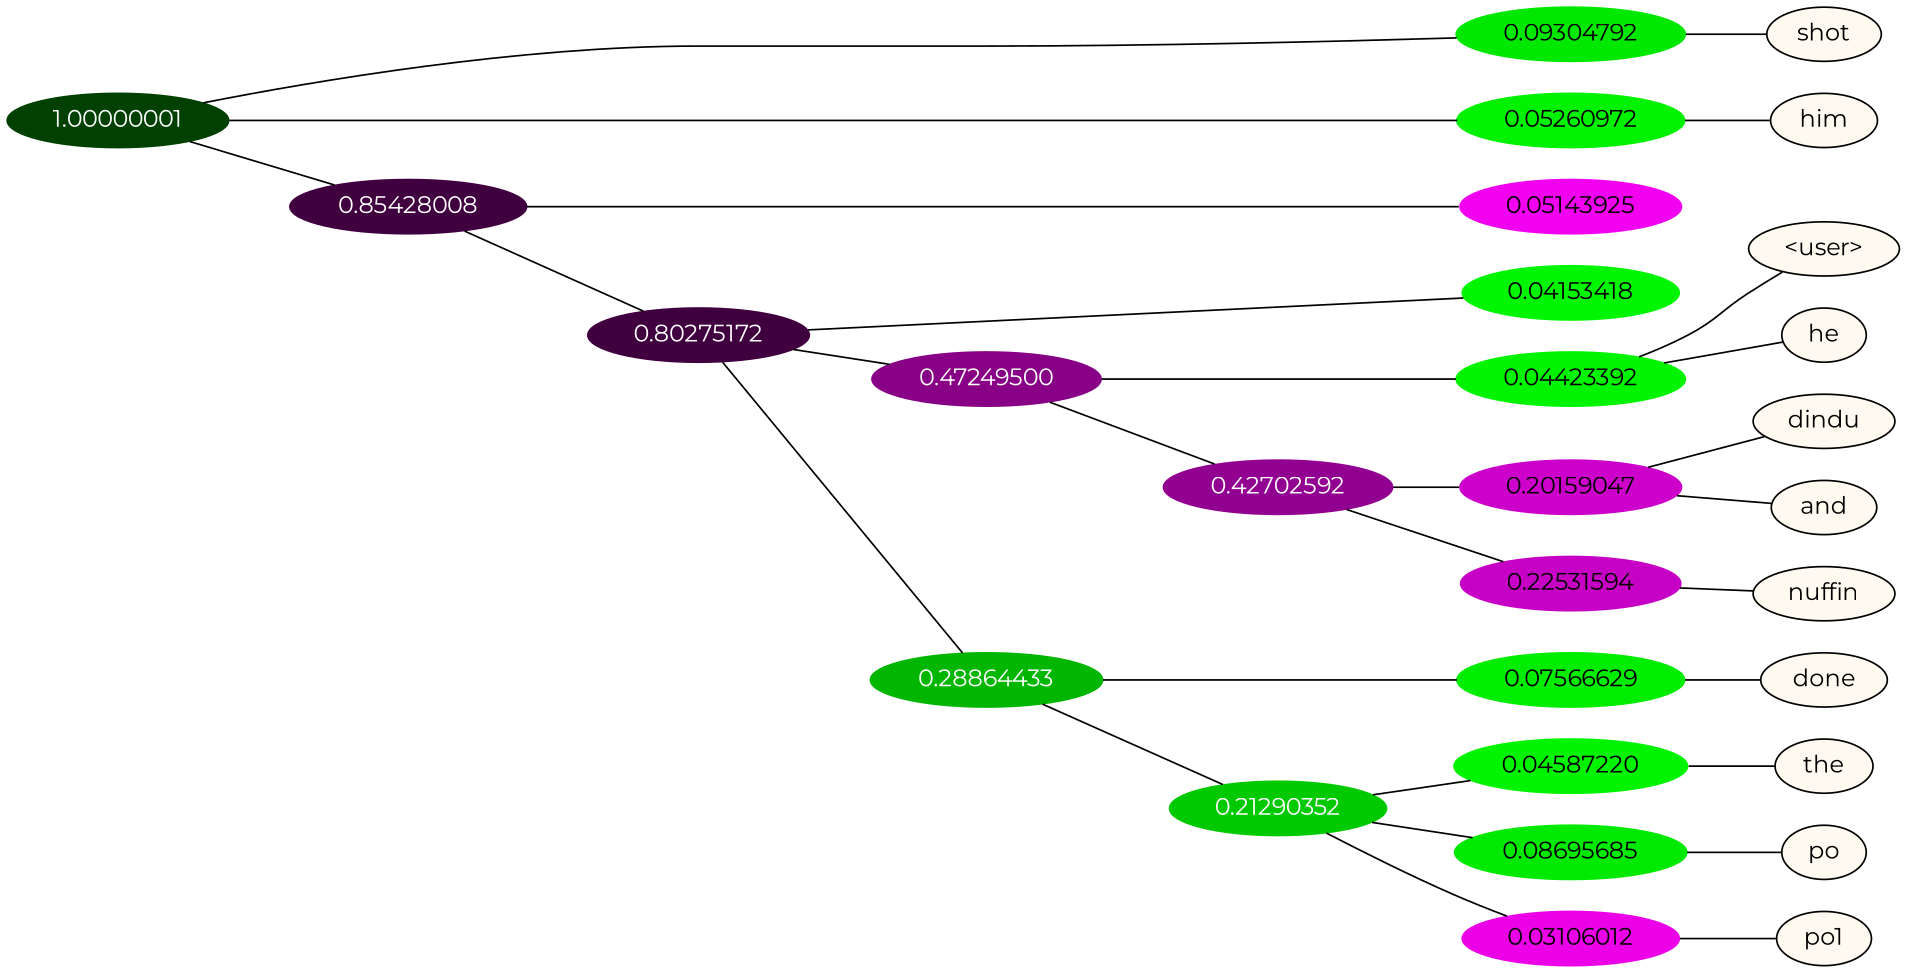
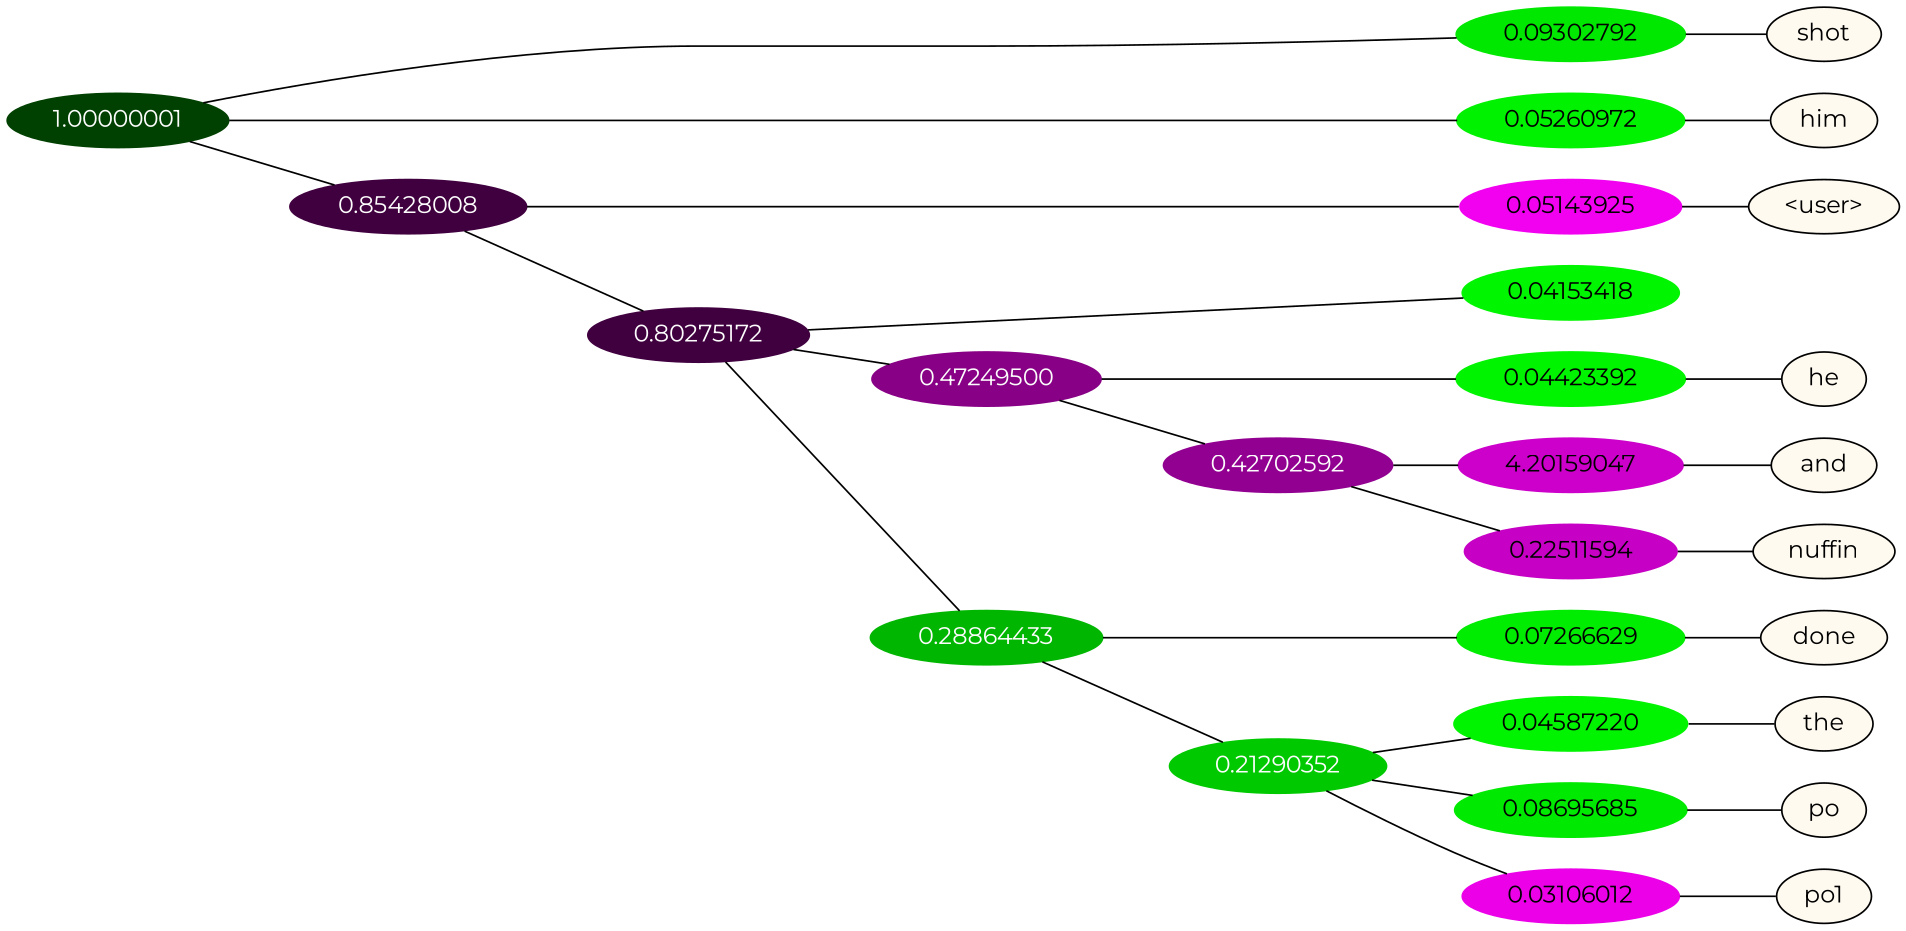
node "0.09304792": label "0.09304792" -> "0.09302792"
edge "<user>" -- "0.04423392": now "<user>" -- "0.05143925"
node "dindu": removed
node "0.20159047": label "0.20159047" -> "4.20159047"
node "0.22531594": label "0.22531594" -> "0.22511594"
node "0.07566629": label "0.07566629" -> "0.07266629"
